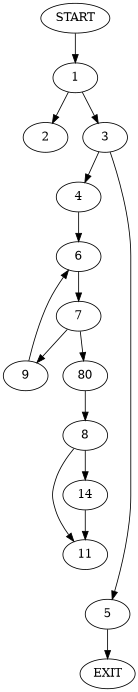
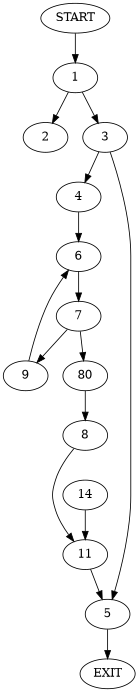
edge "8" -> "14": removed
edge "11" -> "5": added
